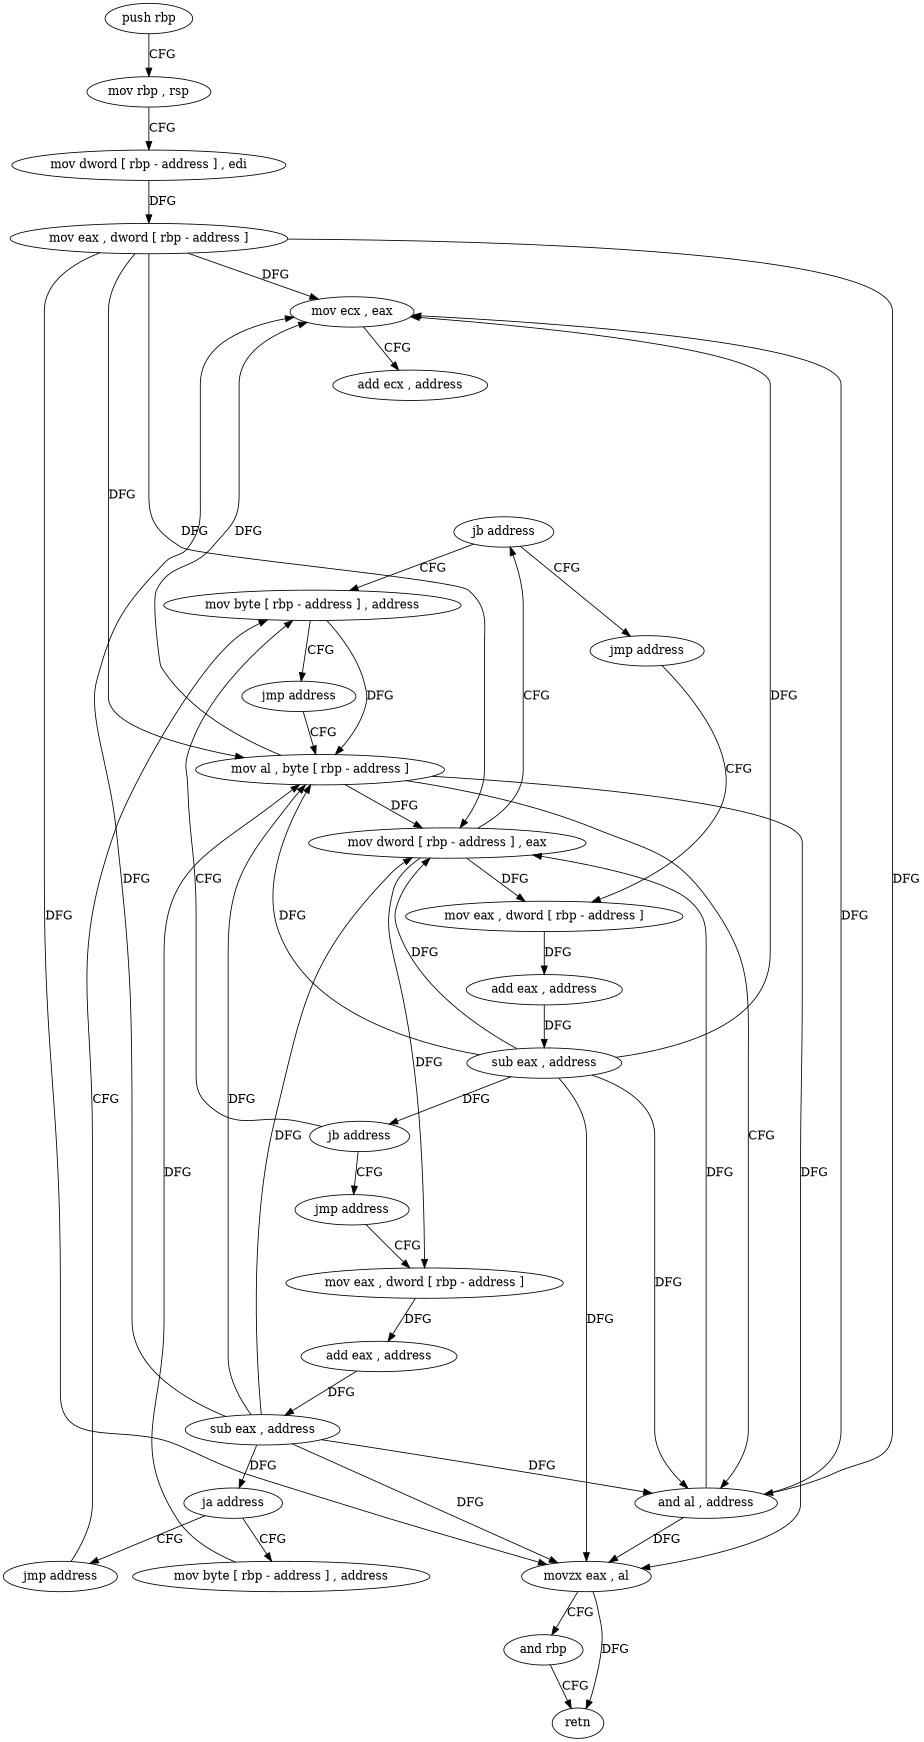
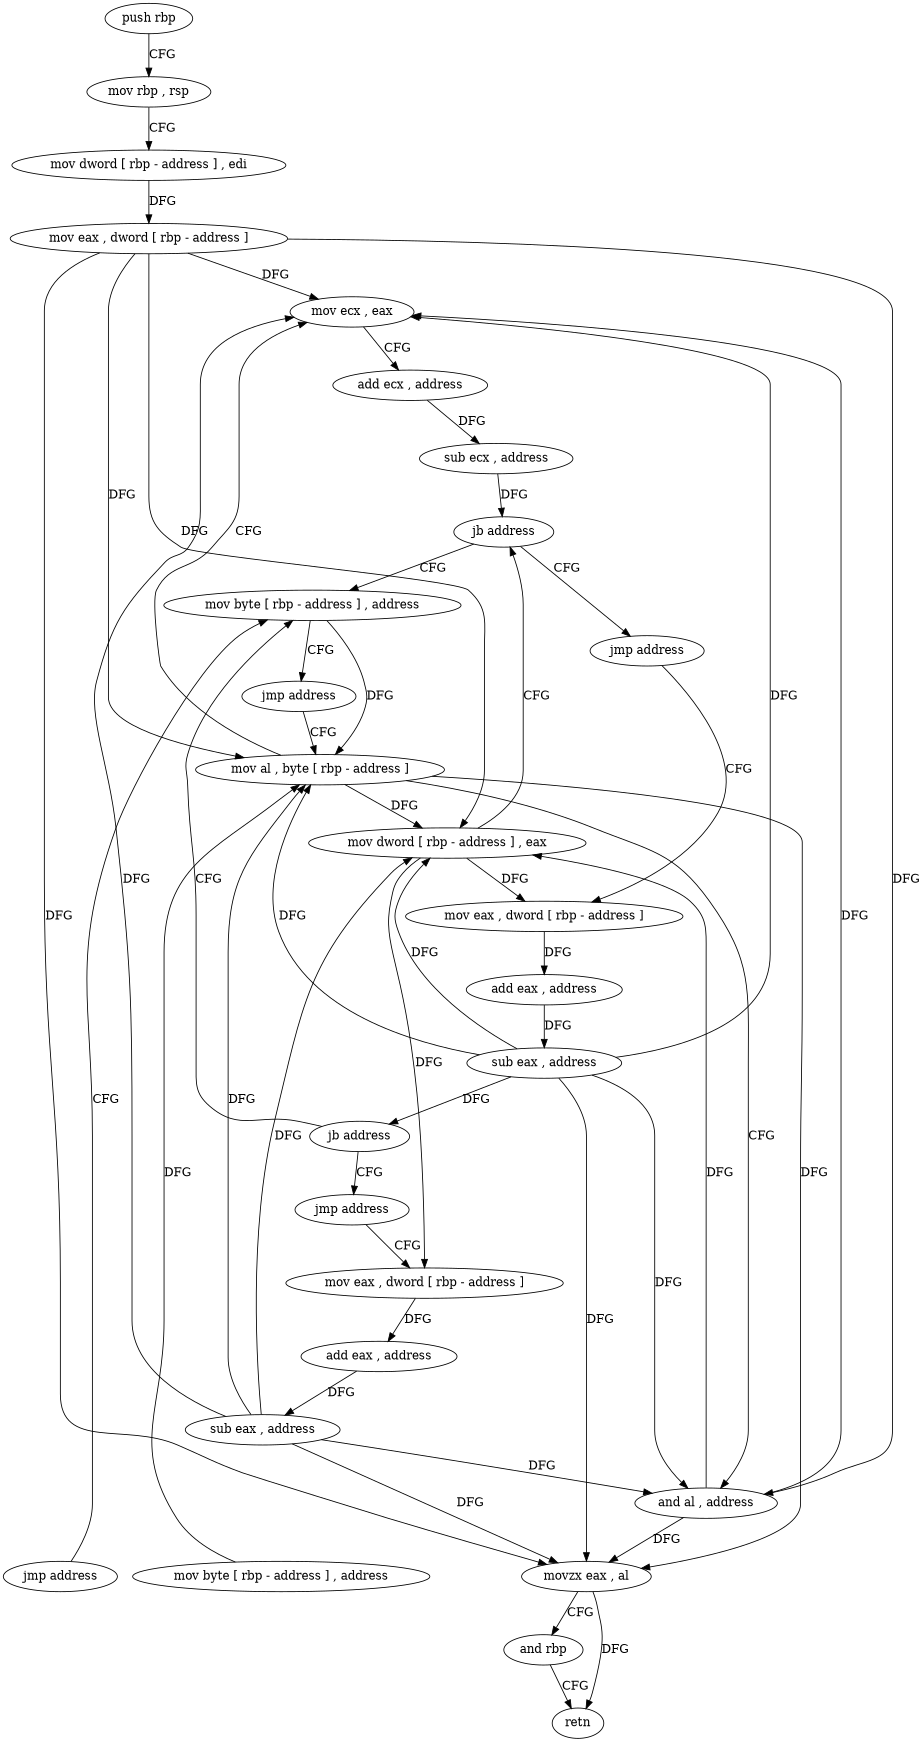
node "sub ecx , address": added
edge "mov al , byte [ rbp - address ]" -> "mov ecx , eax": label "DFG" -> "CFG"
node "ja address": removed
